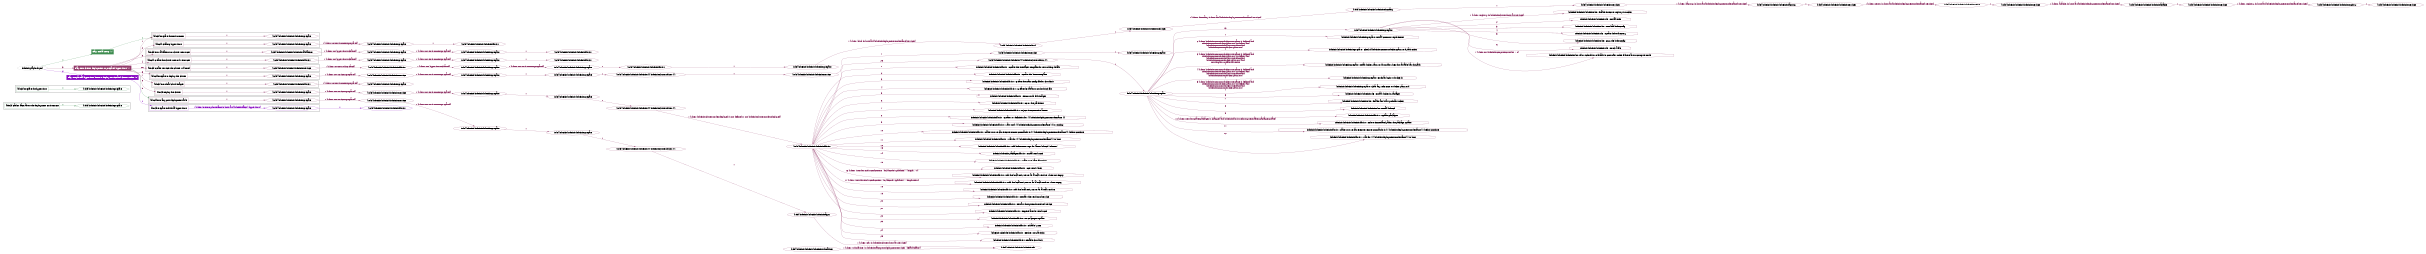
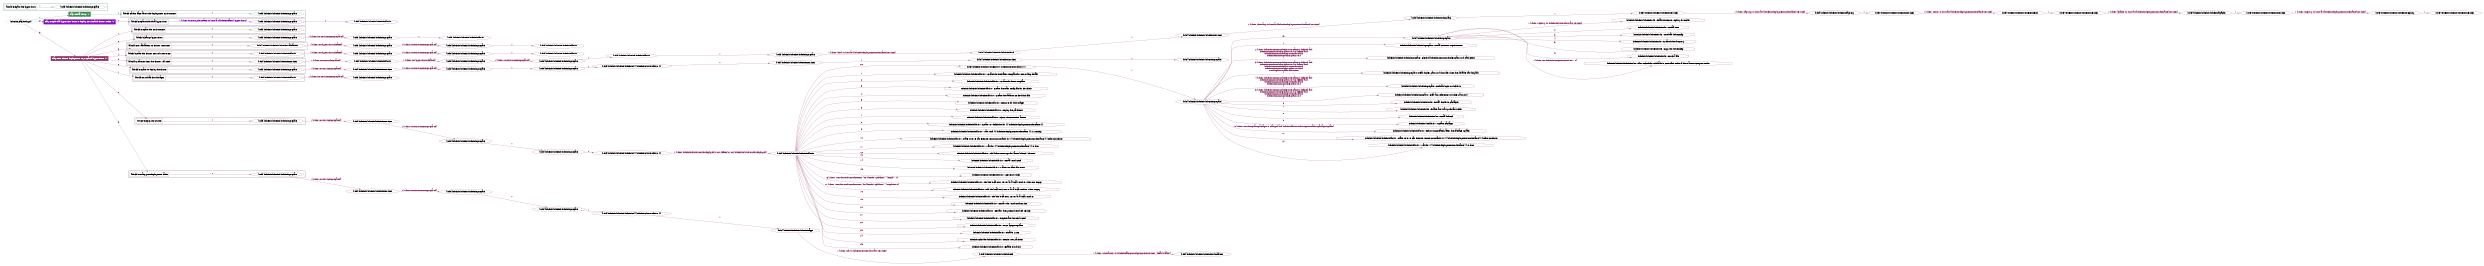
edge "Play: Initial setup (1)" -> "[block] Prepare the environment": now "Play: Initial setup (1)" -> "[block] Gather facts about the deployment environment"
edge "Play: Run cluster deployment on prepared hypervisors (1)" -> "[block] Create services the cluster will need": label "26 " -> "5"
node "kubeinit.kubeinit.kubeinit_libvirt : Grow the partitions": label "kubeinit.kubeinit.kubeinit_libvirt : Grow the partitions" -> "kubeinit.kubeinit.kubeinit_libvirt : Deploy the partitions"
node "kubeinit.kubeinit.kubeinit_libvirt : Update packages": label "kubeinit.kubeinit.kubeinit_libvirt : Update packages" -> "kubeinit.kubeinit.rke_libvirt : Update packages"
node "kubeinit.kubeinit.packages_libvirt : Install resolvconf": label "kubeinit.kubeinit.packages_libvirt : Install resolvconf" -> "kubeinit.kubeinit.kubeinit_libvirt : Install resolvconf"
edge "[role] kubeinit.kubeinit.kubeinit_submariner" -> "[role] kubeinit.kubeinit.kubeinit_nfs": reversed
